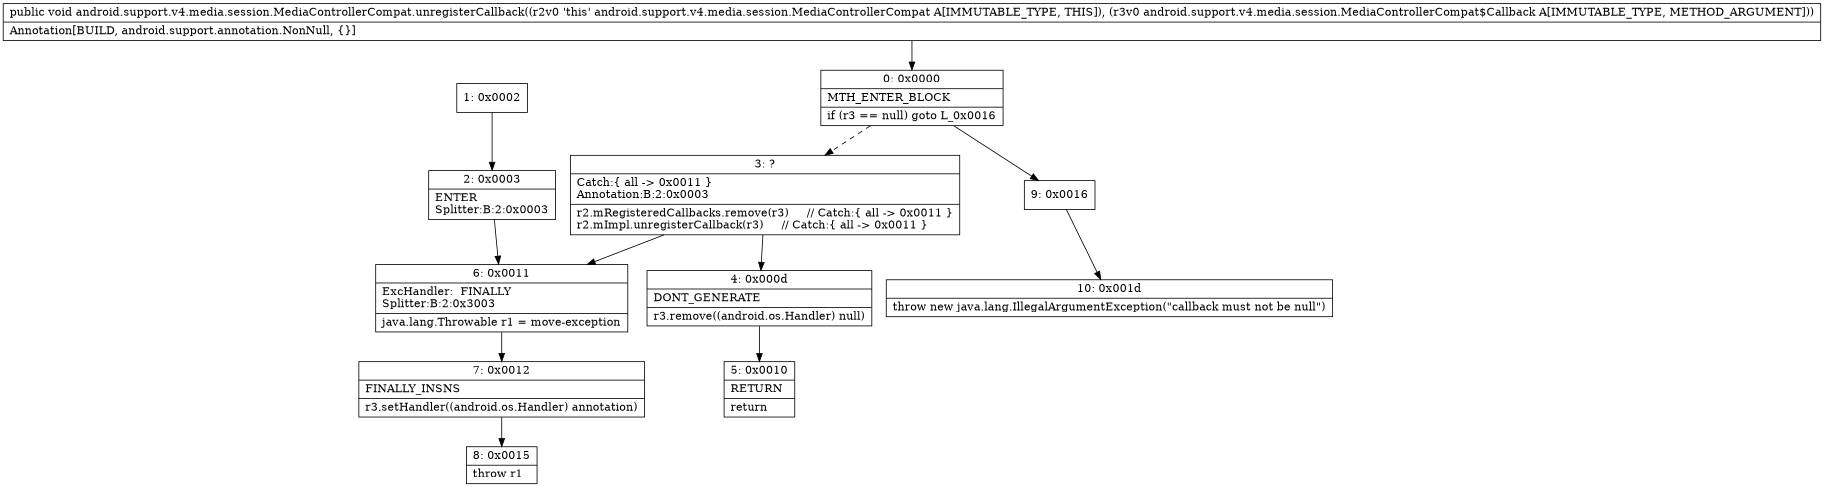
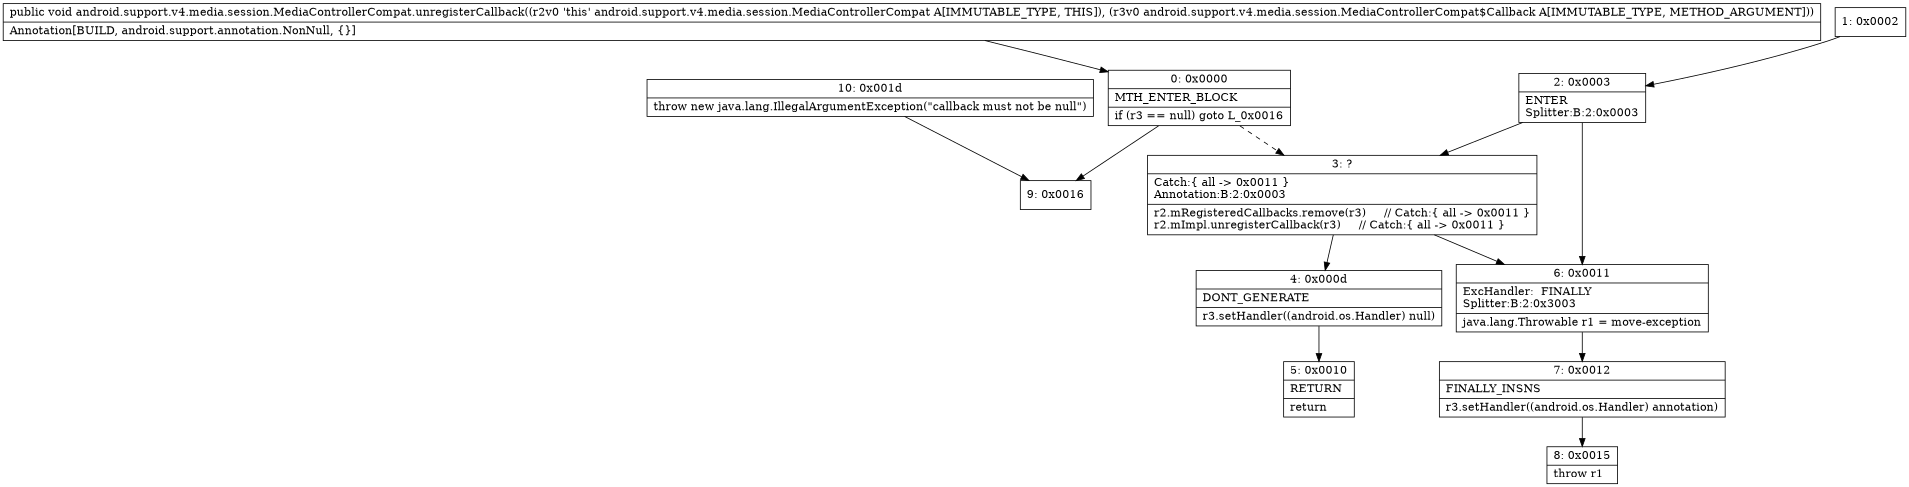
edge "2: 0x0003" -> "3: ?": added
edge "9: 0x0016" -> "10: 0x001d": reversed
node "4: 0x000d": text "r3.remove((android.os.Handler) null)" -> "r3.setHandler((android.os.Handler) null)"
